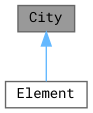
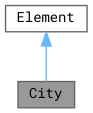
edge "Element" -> "City": reversed
